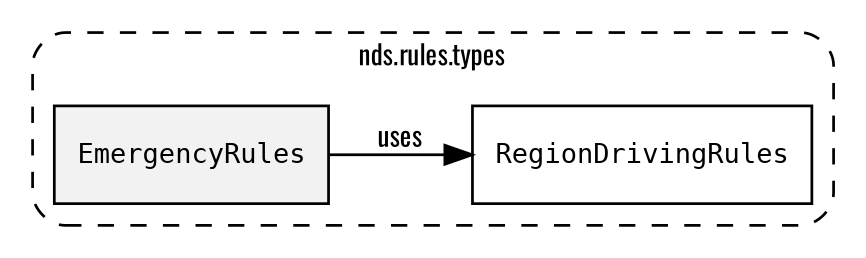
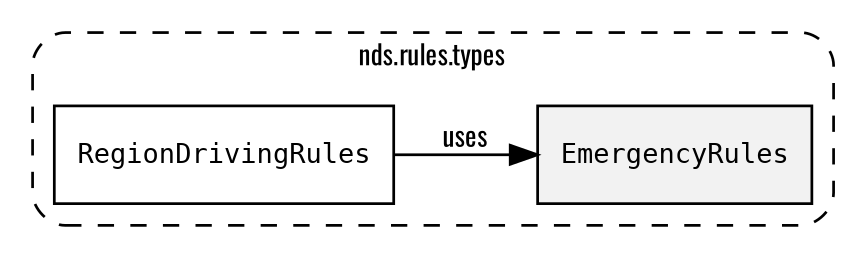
edge "EmergencyRules" -> "RegionDrivingRules": reversed
